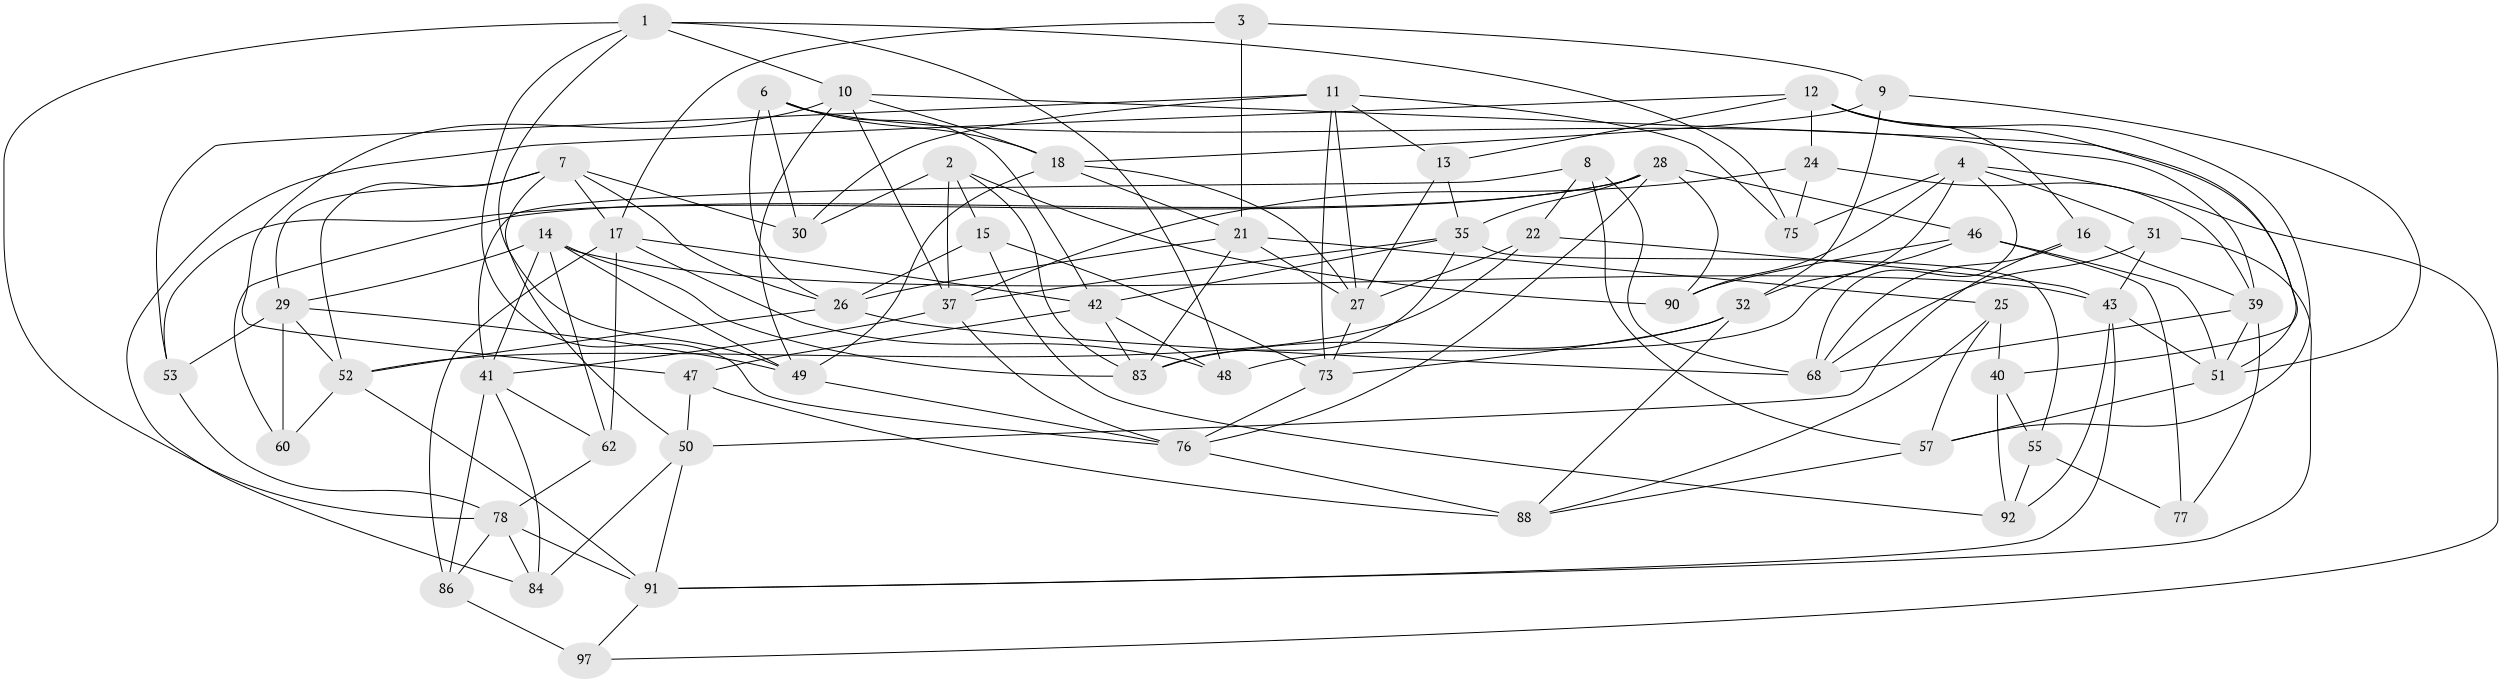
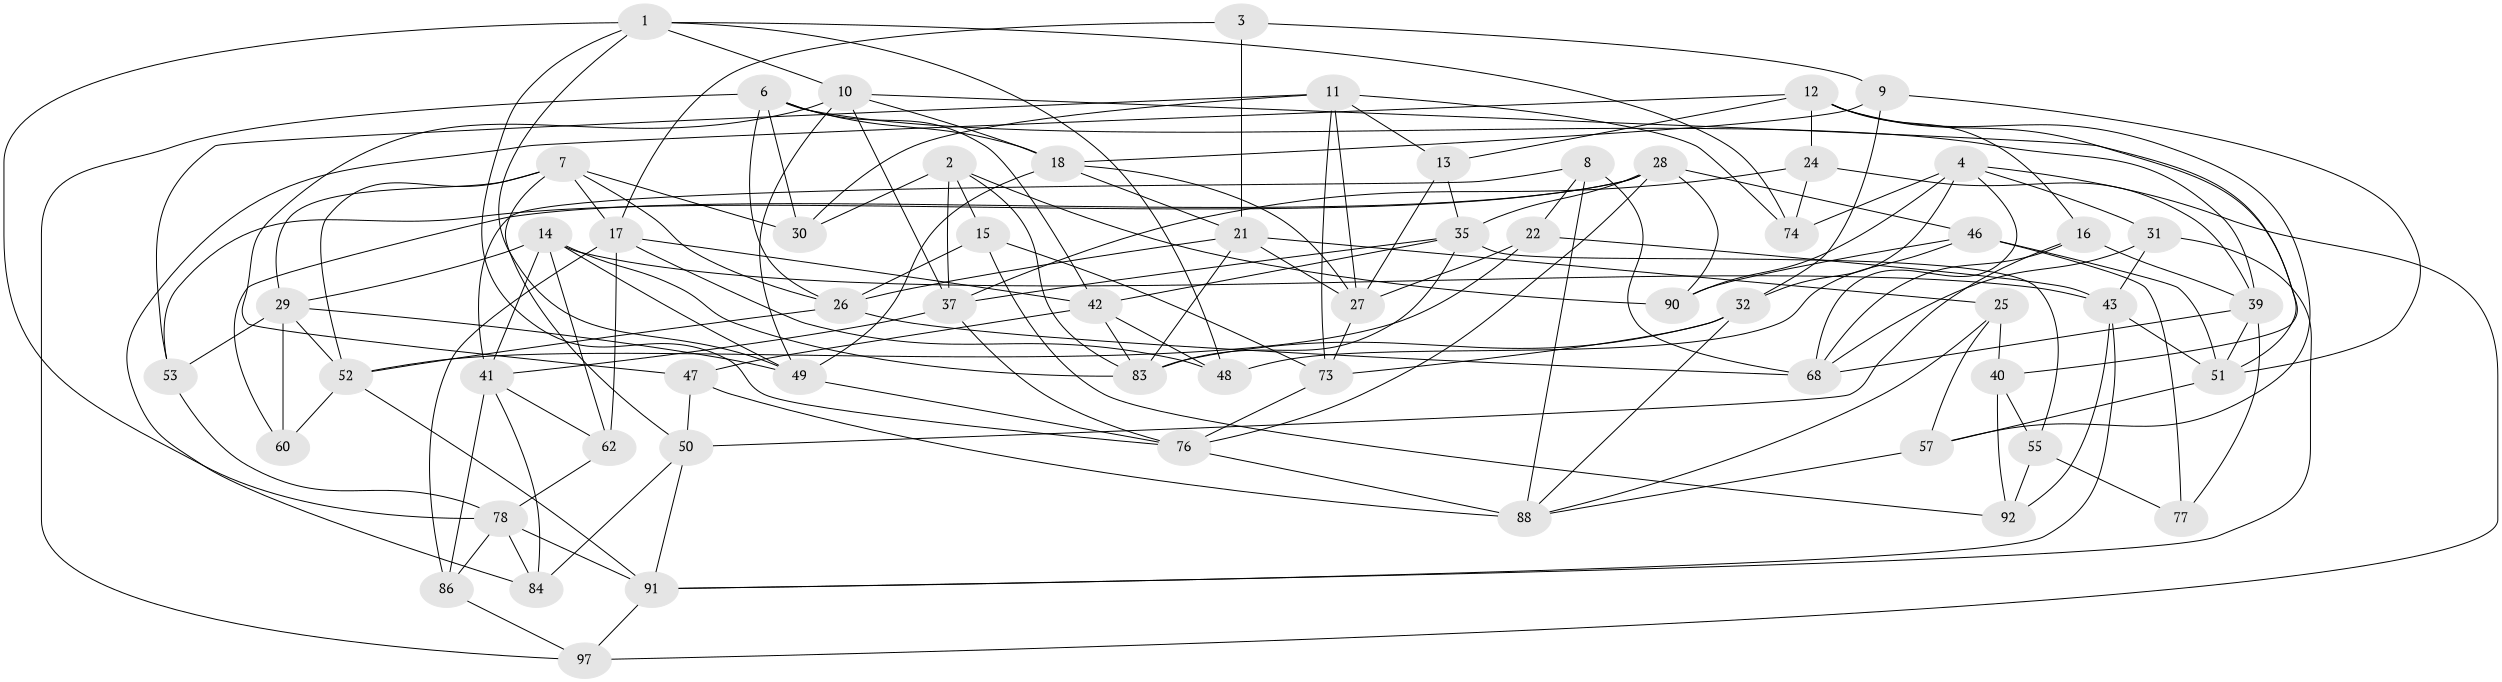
node "75": label "75" -> "74"
edge "6" -- "97": added
edge "8" -- "57": now "8" -- "88"
